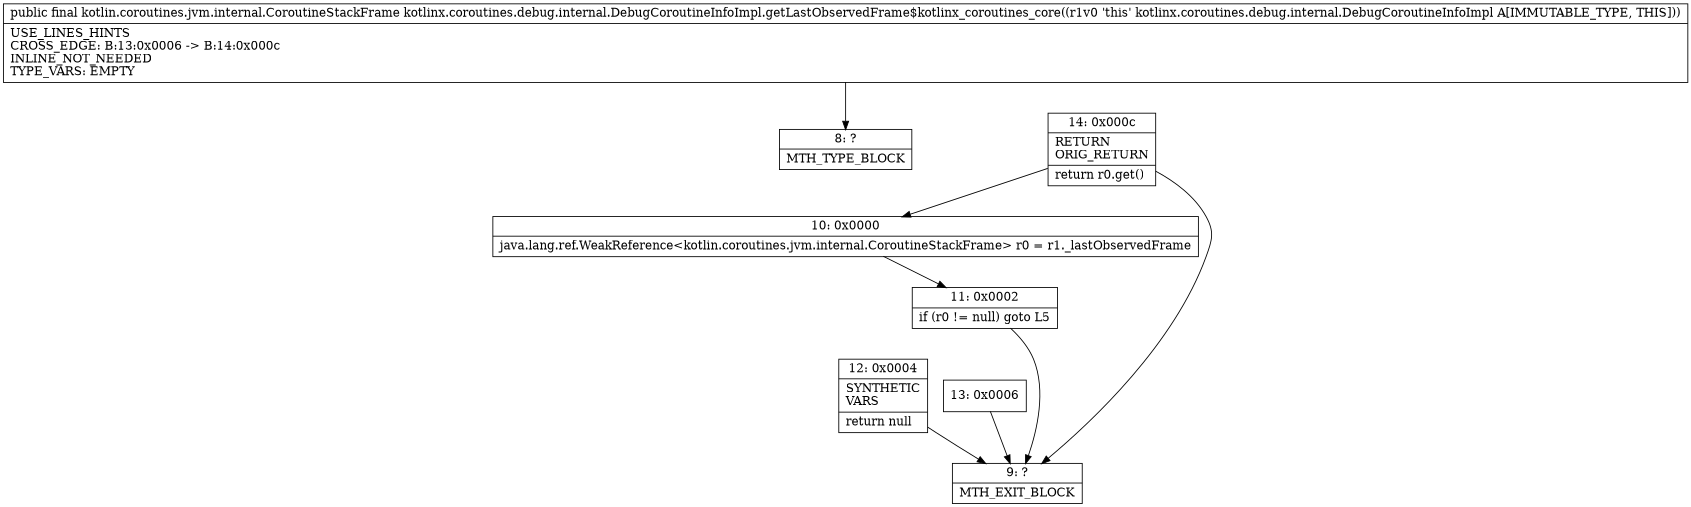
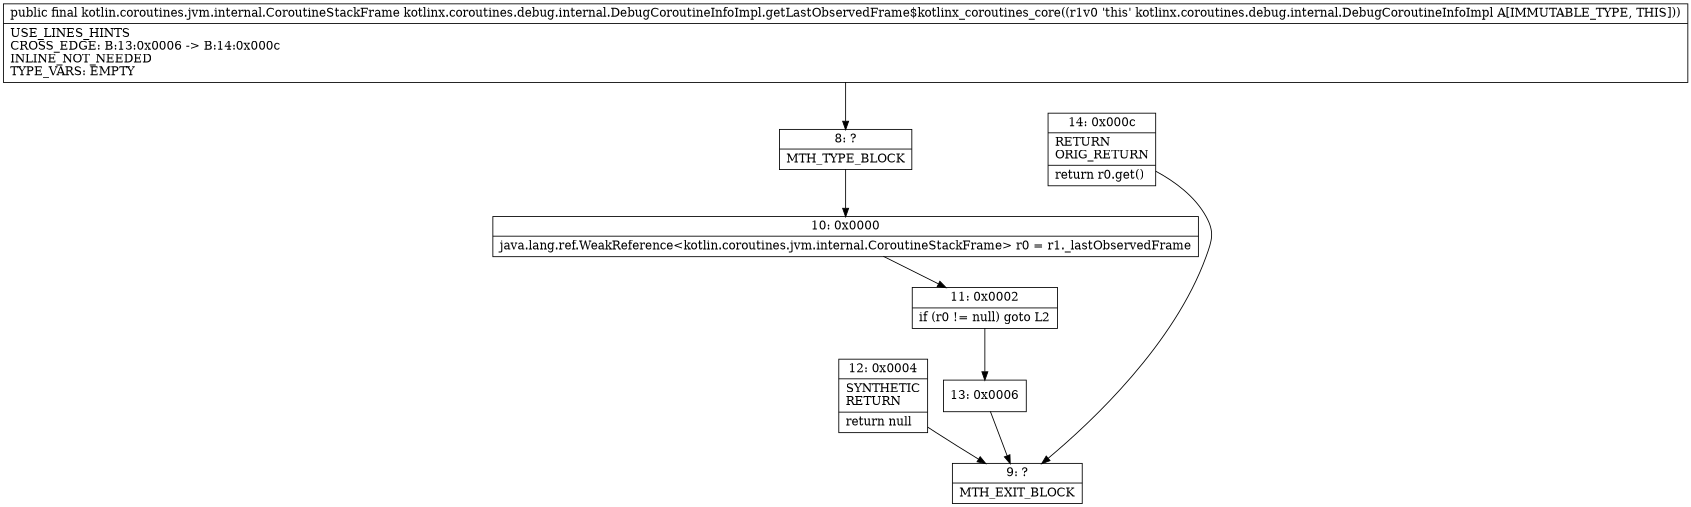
edge "14: 0x000c" -> "10: 0x0000": now "8: ?" -> "10: 0x0000"
node "11: 0x0002": text "if (r0 != null) goto L5" -> "if (r0 != null) goto L2"
edge "11: 0x0002" -> "9: ?": now "11: 0x0002" -> "13: 0x0006"
node "12: 0x0004": text "VARS" -> "RETURN"
